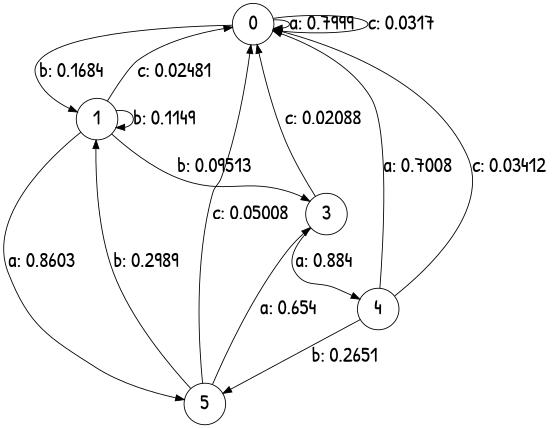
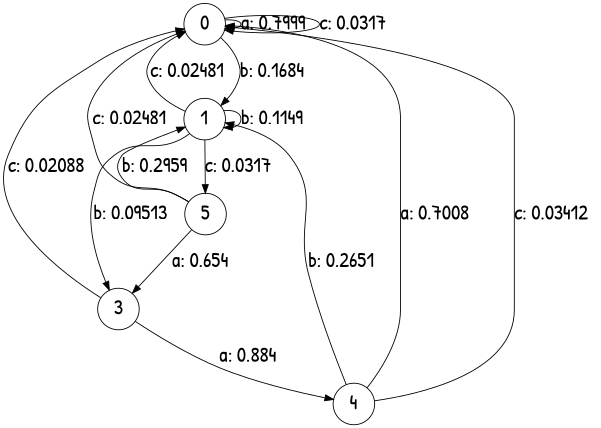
edge "5" -> "0": label "c: 0.05008  " -> "c: 0.02481  "
edge "1" -> "5": label "a: 0.8603   " -> "c: 0.0317   "
edge "5" -> "1": label "b: 0.2989   " -> "b: 0.2959   "
edge "4" -> "5": now "4" -> "1"
